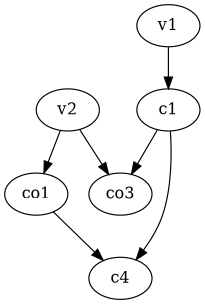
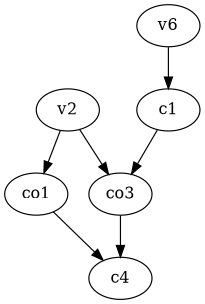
node "v1": label "v1" -> "v6"
edge "c1" -> "c4": now "co3" -> "c4"
